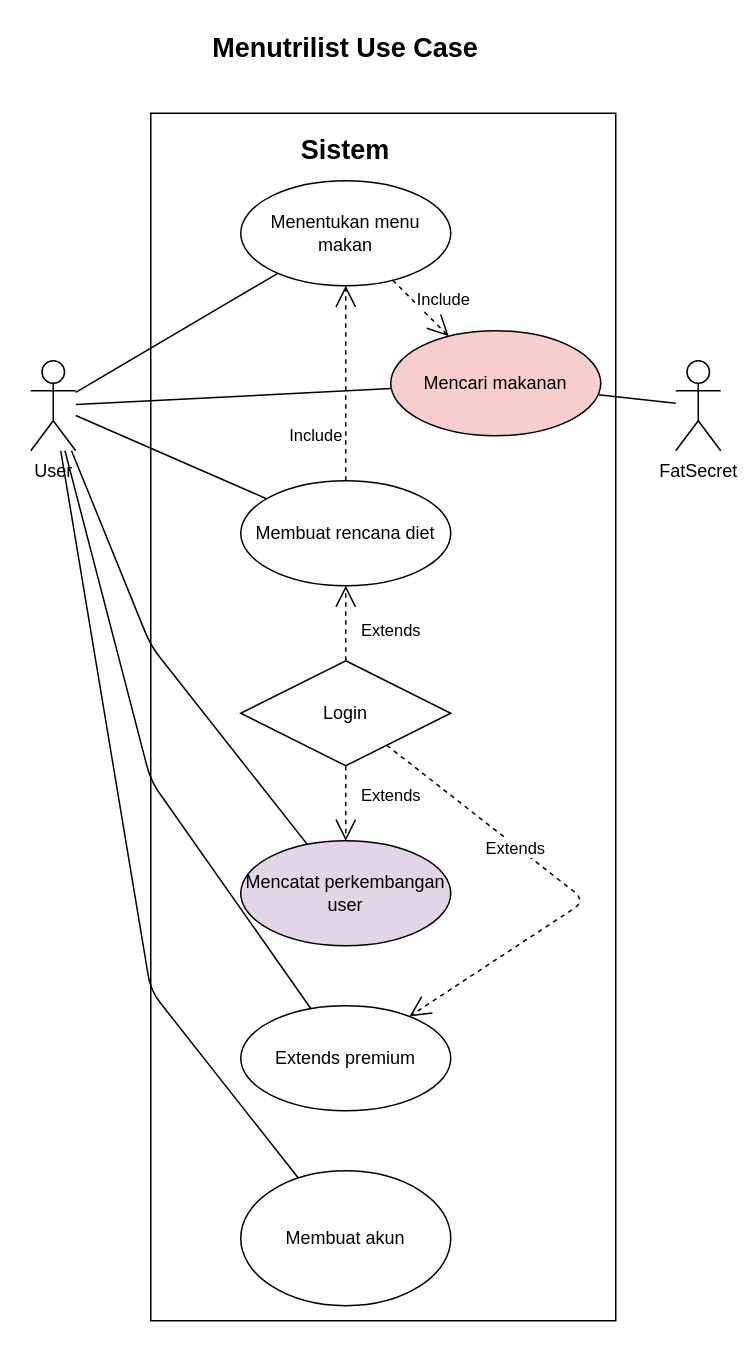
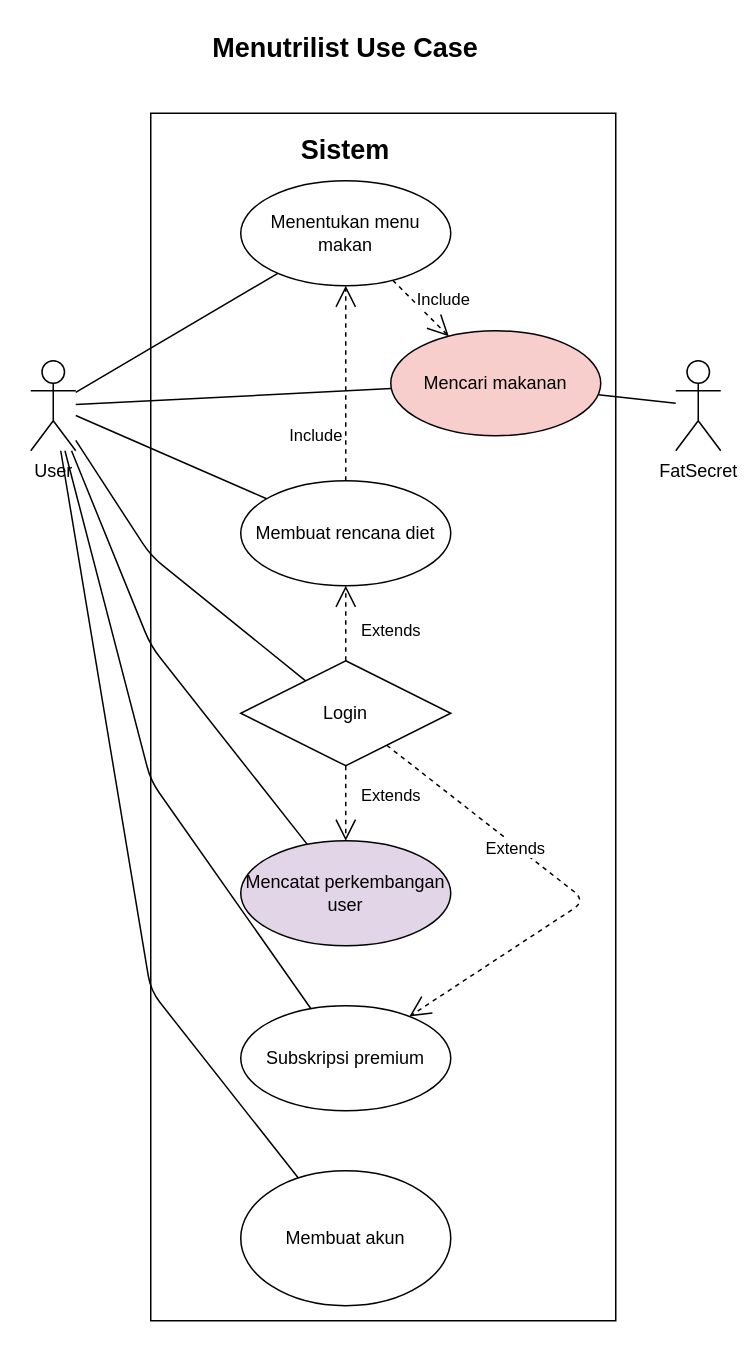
edge "User" -- "Login": added
node "Extends premium": label "Extends premium" -> "Subskripsi premium"
